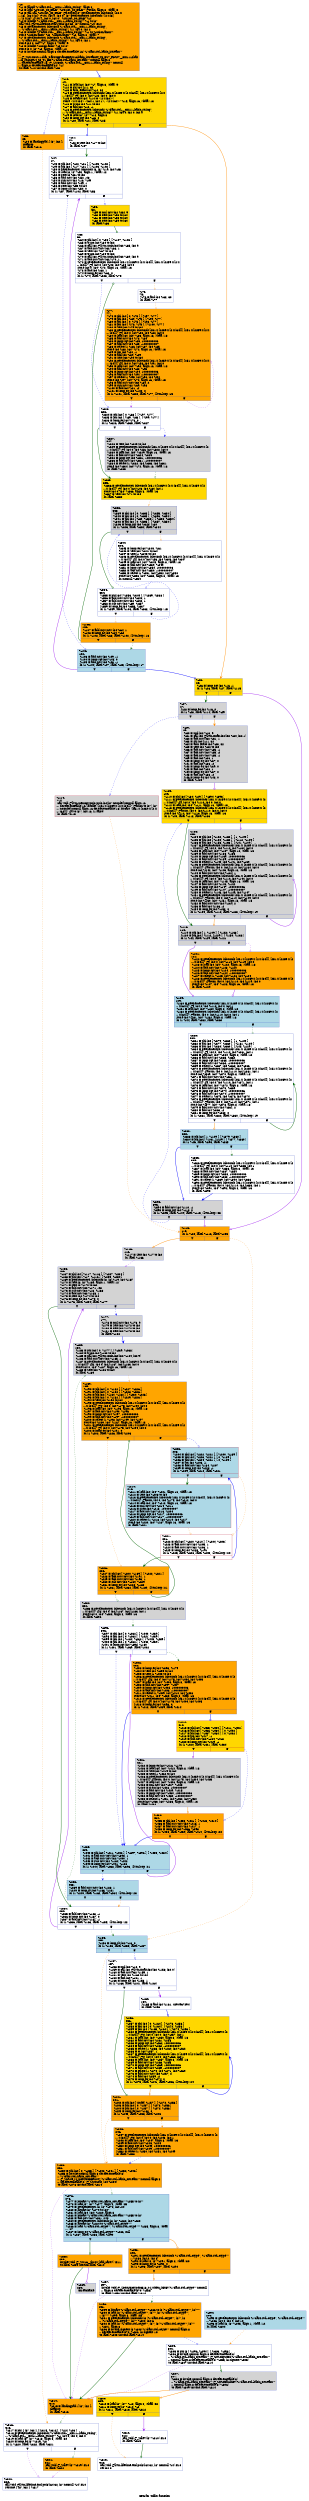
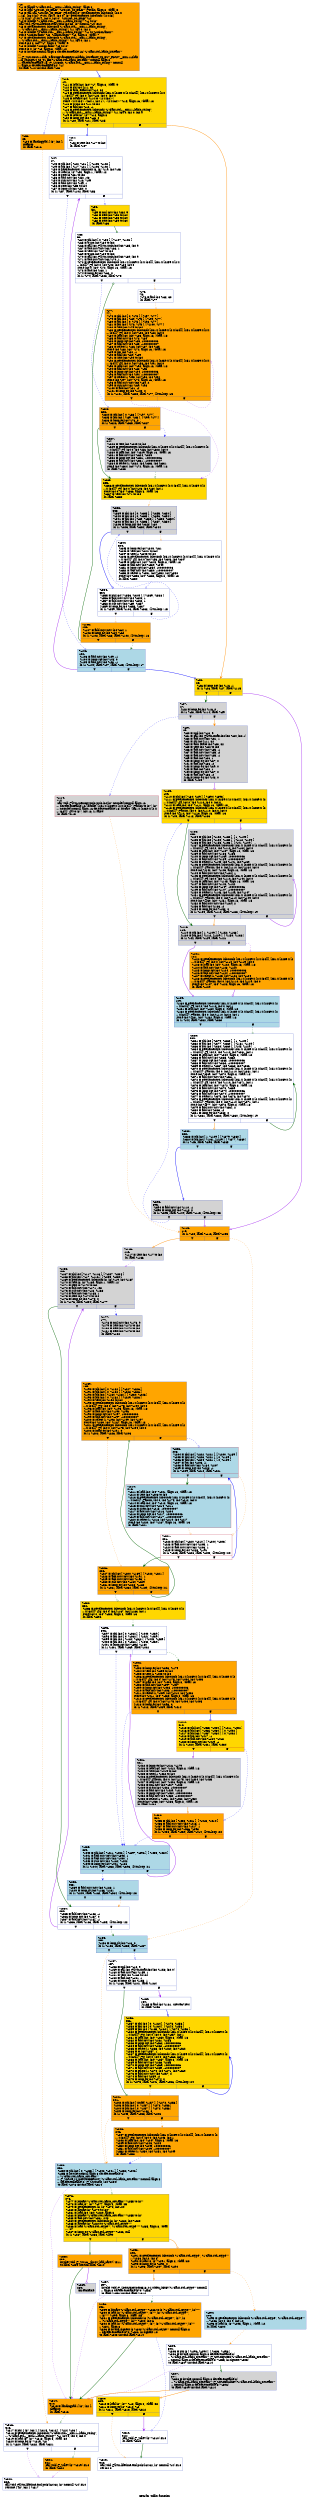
edge "%21:" -> "%47:": removed
edge "%77:" -> "%323:": now "%77:" -> "%335:"
node "%323:": fillcolor white -> orange
edge "%338:" -> "%354:": color darkgreen -> blue
node "%344:": text "br nonnull %354" -> "br label %354"
node "%385:": removed
node "%182:": removed
node "%232:": fillcolor lightgrey -> gold
edge "%402:" -> "%439:": style bold -> dashed
edge "%434:" -> "%439:": style bold -> dashed
edge "%256:" -> "%241:": style bold -> dashed
node "%253:": fillcolor orange -> lightblue
node "%276:": fillcolor lightblue -> gold
edge "%290:" -> "%294:": added
edge "%298:" -> "%304:": now "%298:" -> "%312:"
